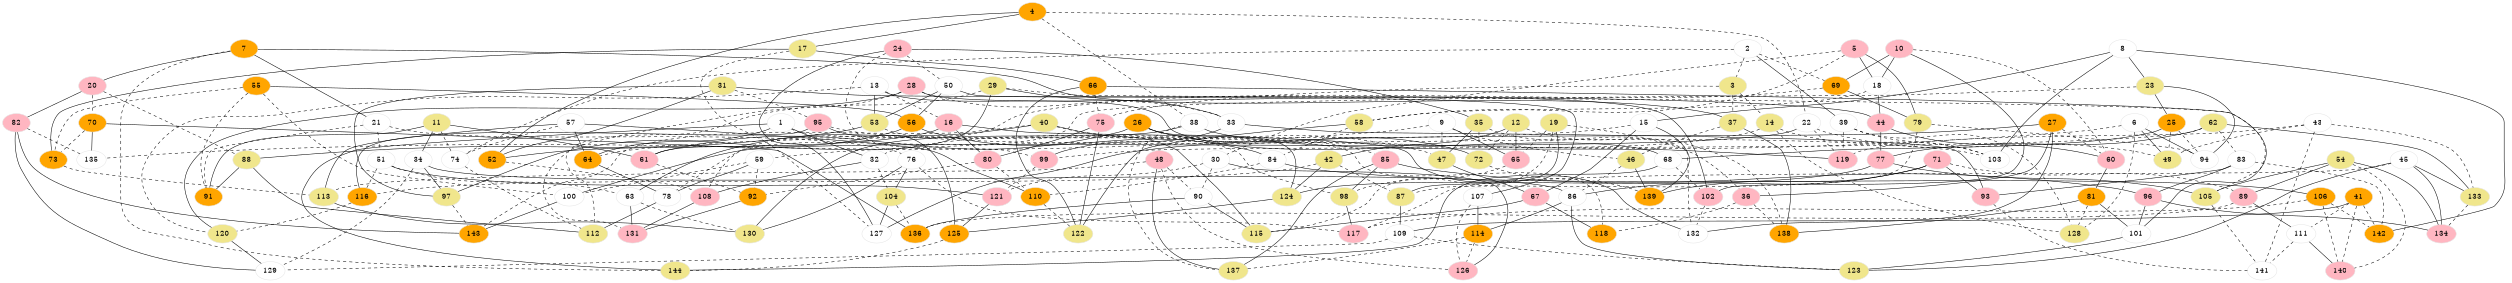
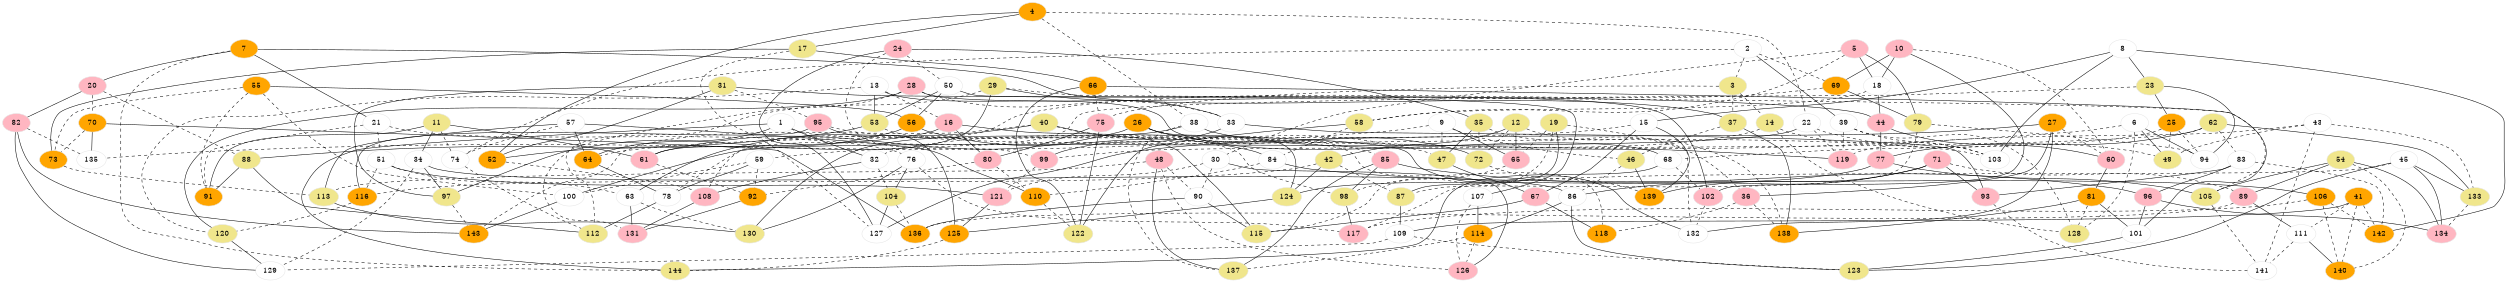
edge "25" -- "68": style solid -> dashed
node "140": fillcolor lightpink -> orange
